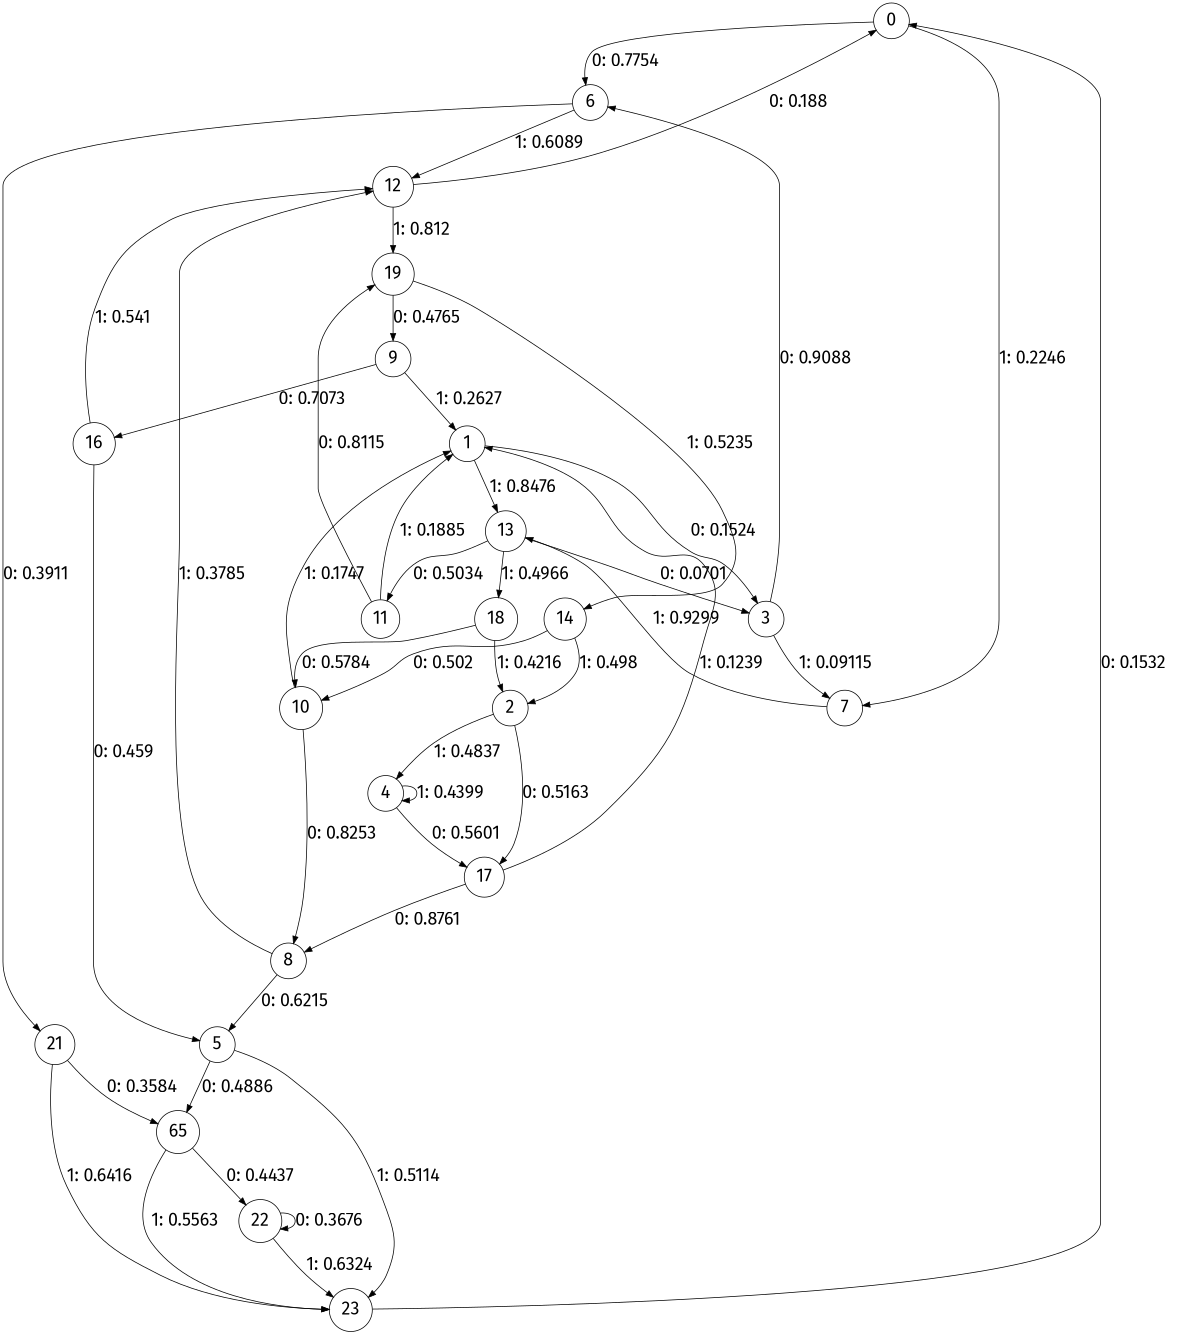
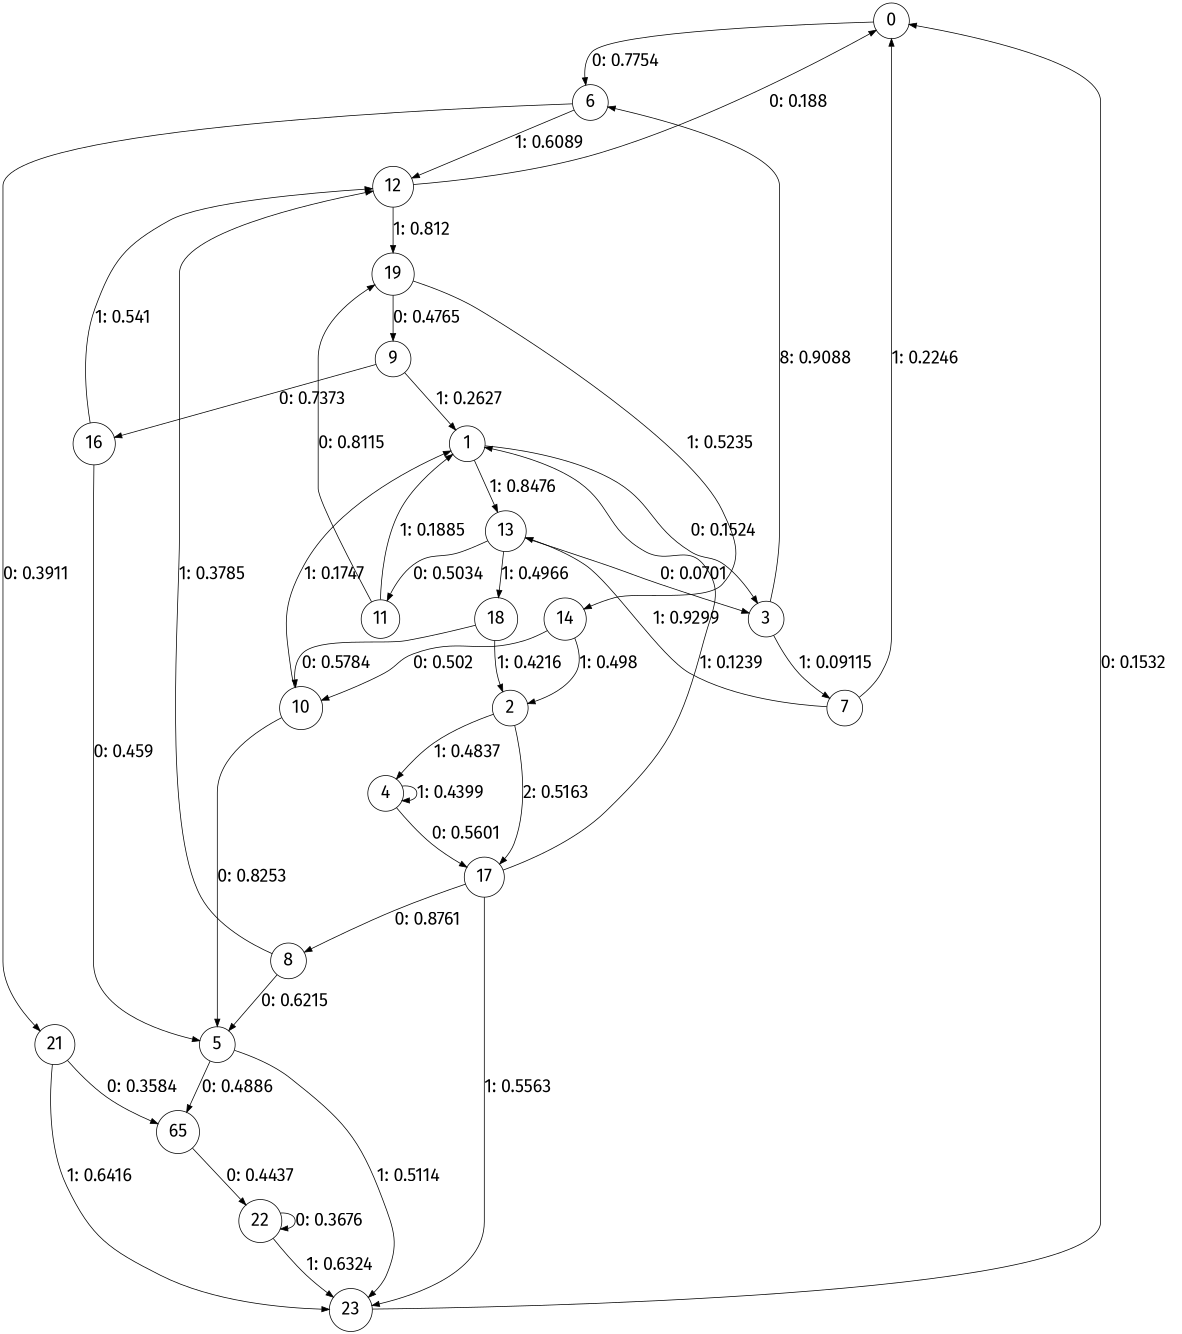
edge "3" -> "6": label "0: 0.9088   " -> "8: 0.9088   "
edge "0" -> "7": reversed
edge "9" -> "16": label "0: 0.7073   " -> "0: 0.7373   "
edge "2" -> "17": label "0: 0.5163   " -> "2: 0.5163   "
edge "10" -> "8": now "10" -> "5"
edge "65" -> "23": now "17" -> "23"
